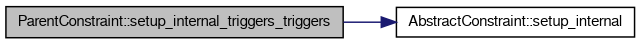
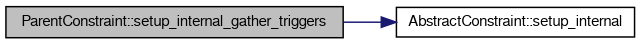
node "ParentConstraint::setup_internal_triggers_triggers": label "ParentConstraint::setup_internal_triggers_triggers" -> "ParentConstraint::setup_internal_gather_triggers"
